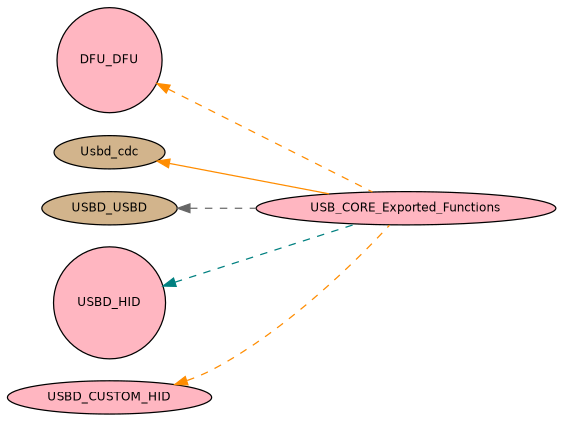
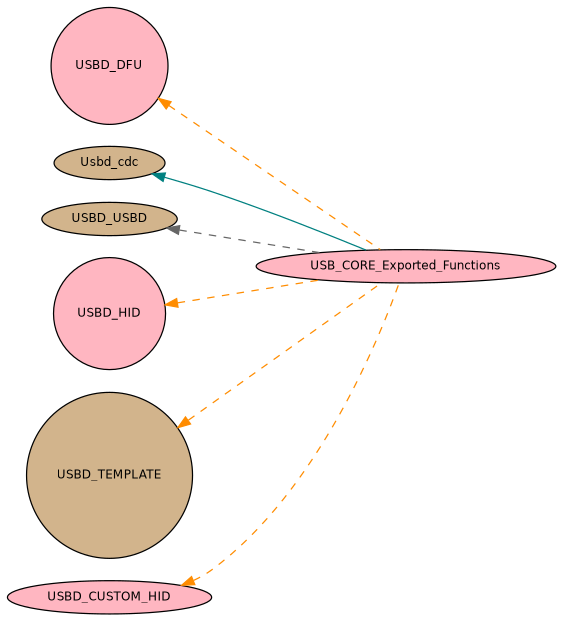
node "DFU_DFU": label "DFU_DFU" -> "USBD_DFU"
edge "USB_CORE_Exported_Functions" -> "Usbd_cdc": color darkorange -> teal
edge "USB_CORE_Exported_Functions" -> "USBD_HID": color teal -> darkorange
node "USBD_TEMPLATE": added
